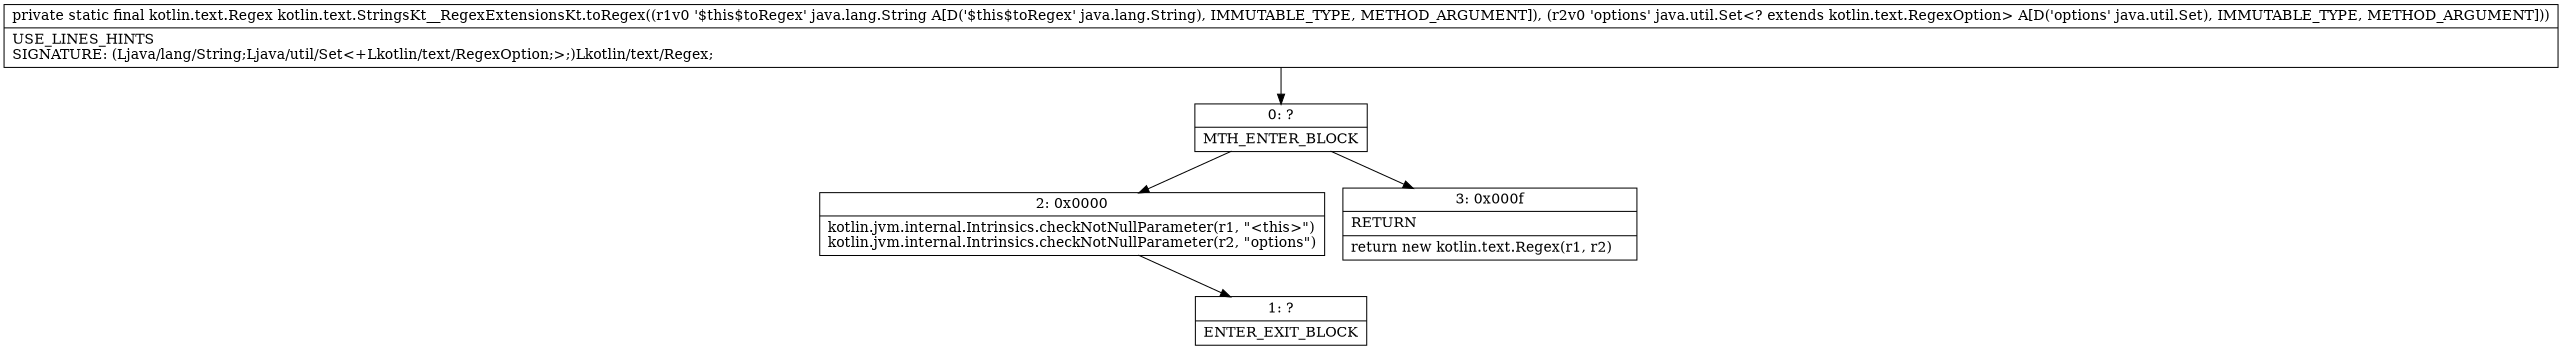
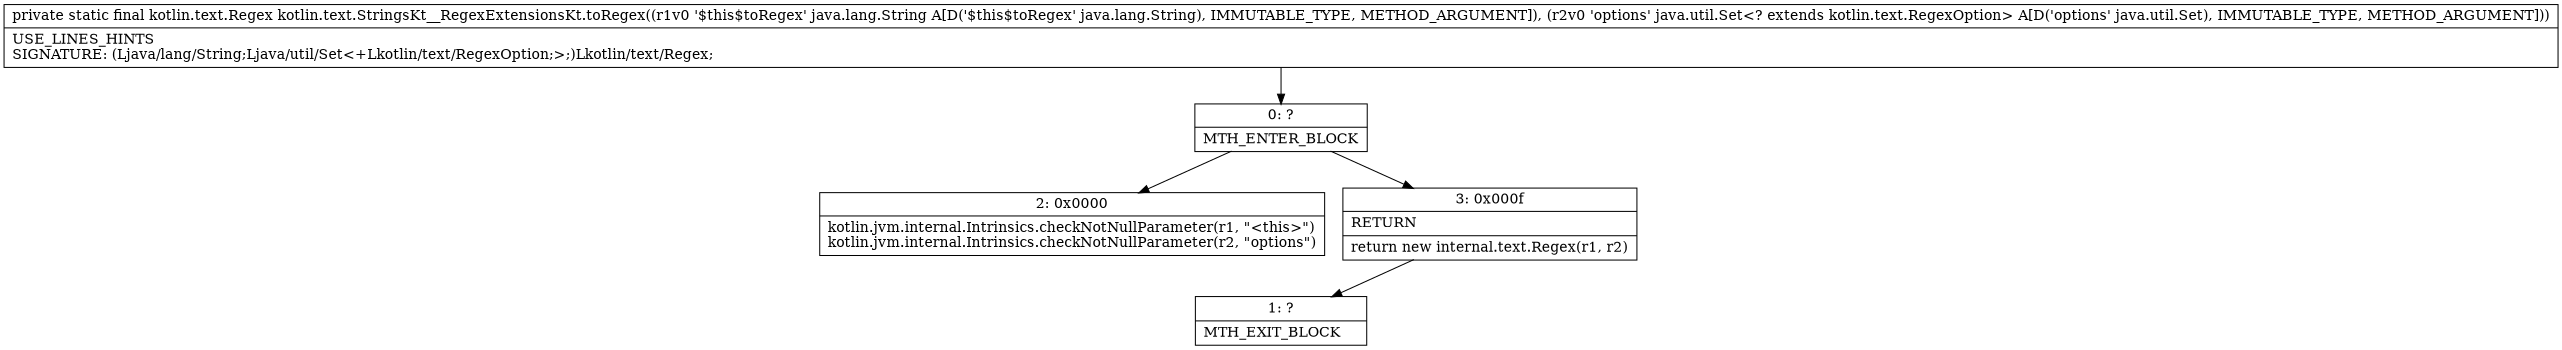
node "3: 0x000f": text "return new kotlin.text.Regex(r1, r2)" -> "return new internal.text.Regex(r1, r2)"
edge "2: 0x0000" -> "1: ?": now "3: 0x000f" -> "1: ?"
node "1: ?": text "ENTER_EXIT_BLOCK" -> "MTH_EXIT_BLOCK"
